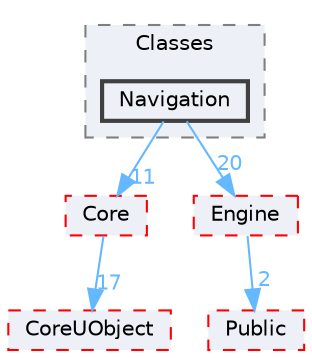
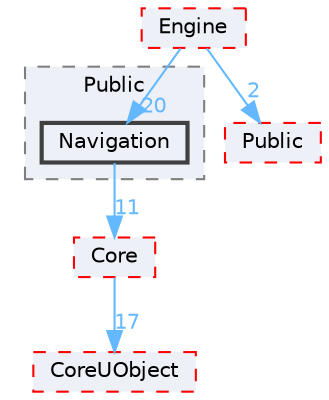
cluster "Classes": label "Classes" -> "Public"
edge "Navigation" -> "Engine": reversed
